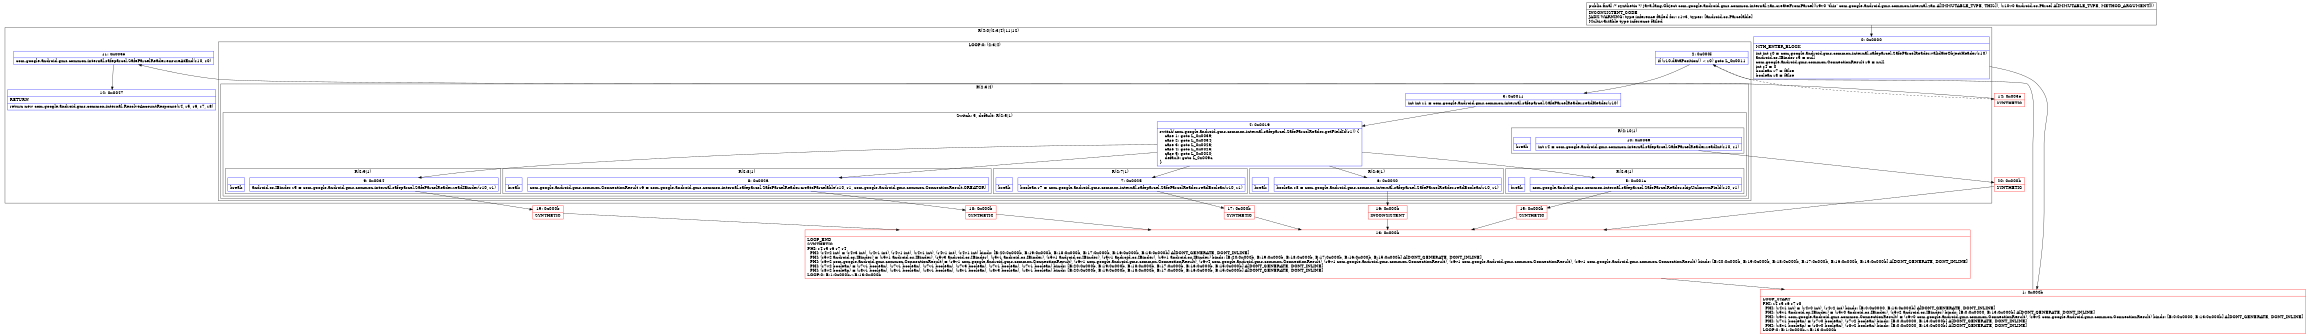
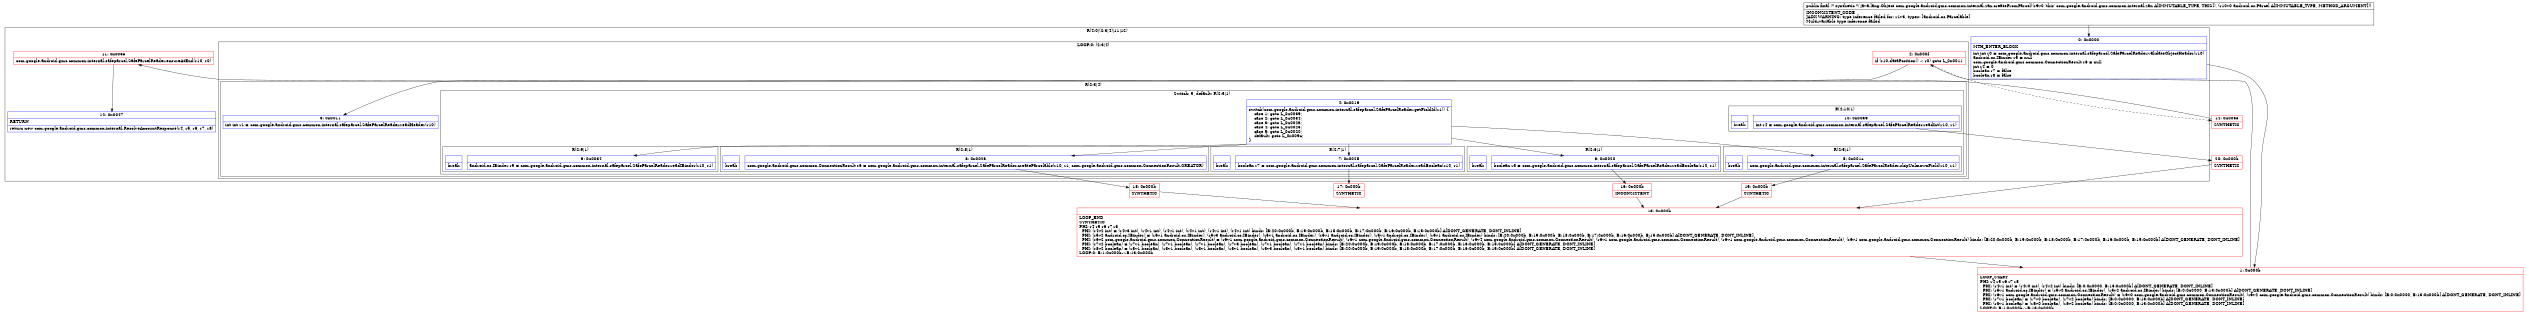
node "11: 0x003e": color blue -> red
node "2: 0x000f": color blue -> red
edge "3: 0x0011" -> "4: 0x0019": removed
node "19: 0x000b": removed
edge "17: 0x000b" -> "13: 0x000b": removed
node "13: 0x000b": text "PHI: r4 r5 r6 r7 r4" -> "PHI: r4 r5 r6 r7 r8"
